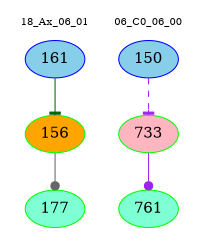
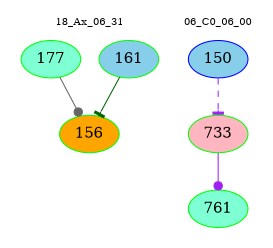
cluster "18_Ax_06_01": label "18_Ax_06_01" -> "18_Ax_06_31"
node "161": color blue -> green
edge "156" -> "177": reversed
